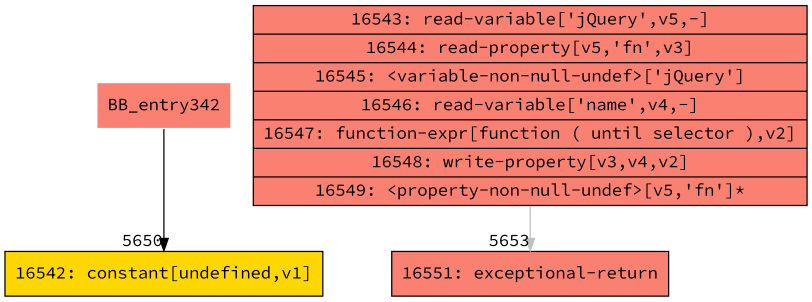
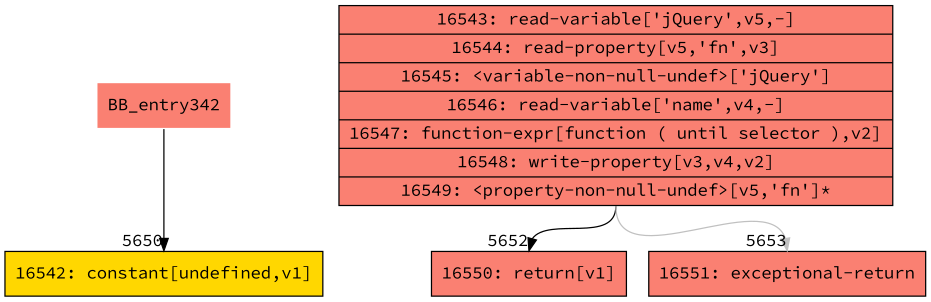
node "16550: return[v1]": added
